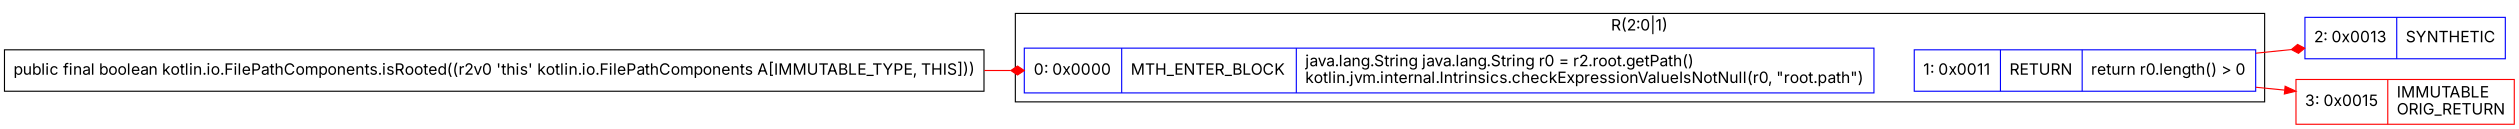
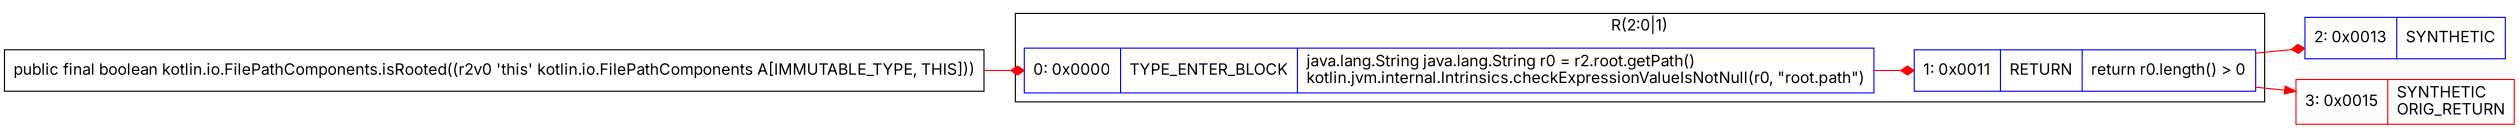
node "0: 0x0000": text "MTH_ENTER_BLOCK" -> "TYPE_ENTER_BLOCK"
edge "0: 0x0000" -> "1: 0x0011": added
node "3: 0x0015": text "IMMUTABLE" -> "SYNTHETIC"
